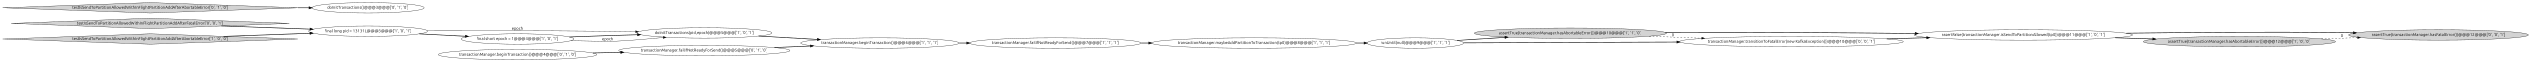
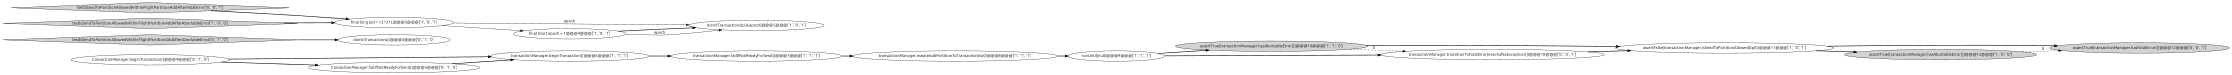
edge "final long pid = 13131L@@@3@@@['1', '0', '1']" -> "final short epoch = 1@@@4@@@['1', '0', '1']": style bold -> solid
edge "doInitTransactions(pid,epoch)@@@5@@@['1', '0', '1']" -> "transactionManager.beginTransaction()@@@6@@@['1', '1', '1']": now "transactionManager.beginTransaction()@@@4@@@['0', '1', '0']" -> "transactionManager.beginTransaction()@@@6@@@['1', '1', '1']"
